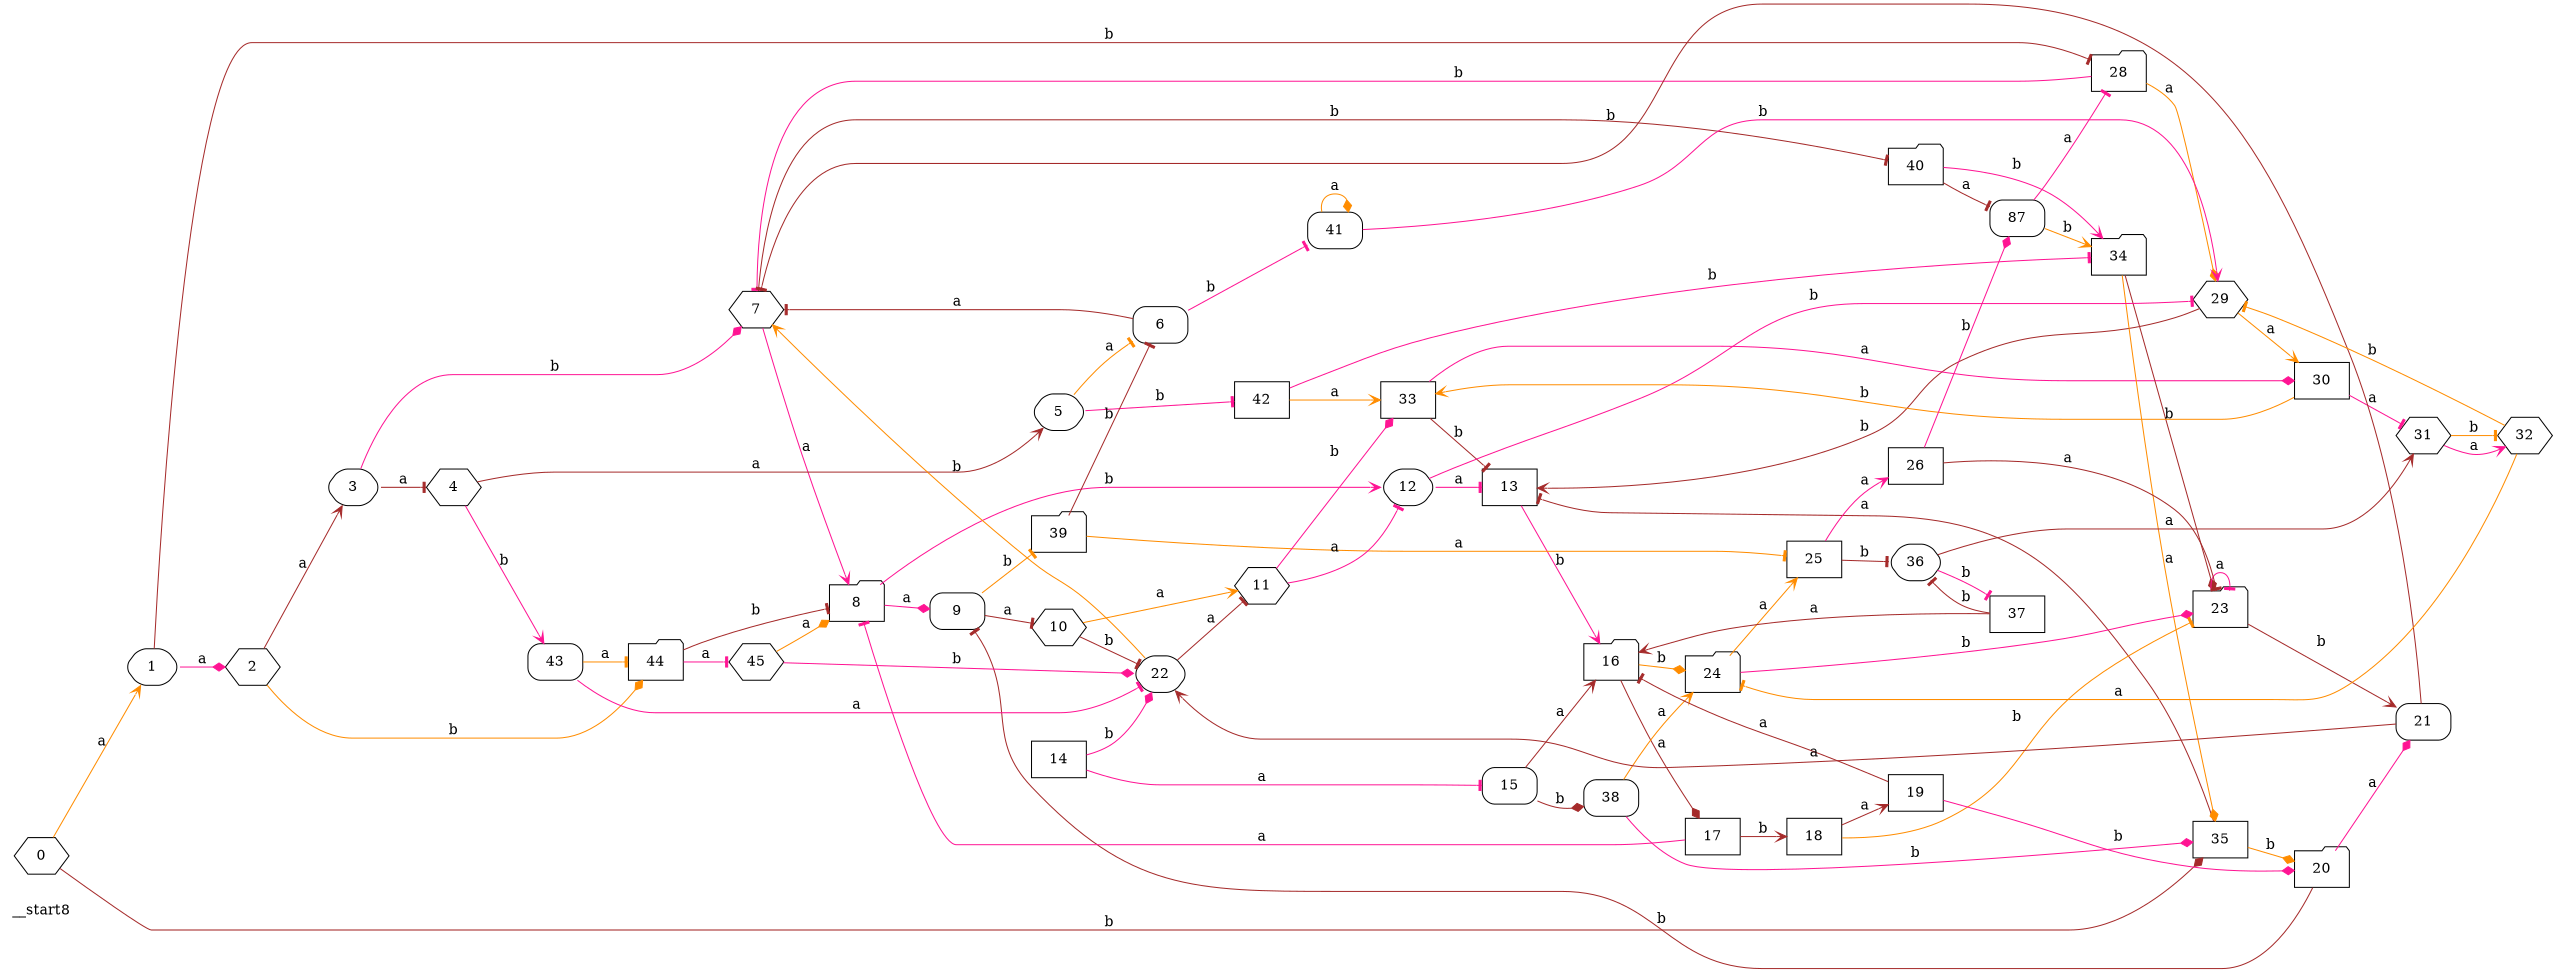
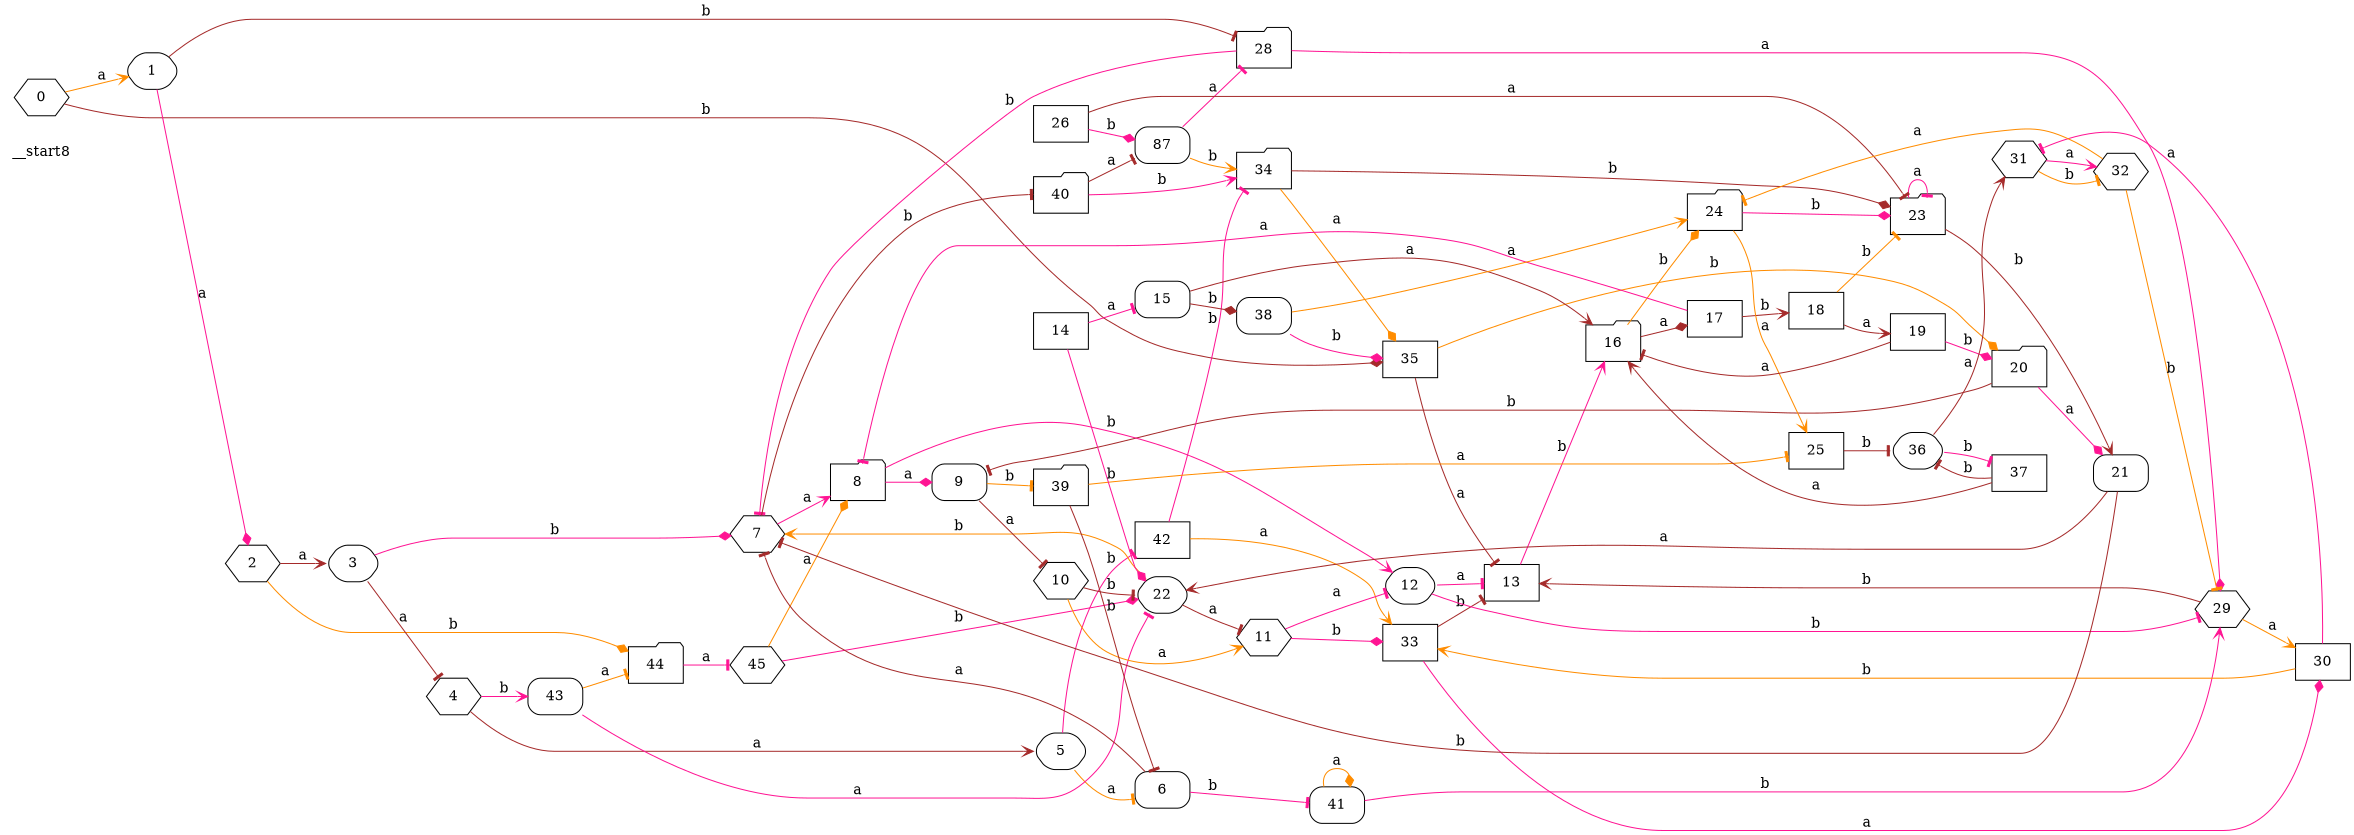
edge "28" -> "29": color darkorange -> deeppink
edge "25" -> "26": removed, label "a"
edge "44" -> "8": removed, label "b"
